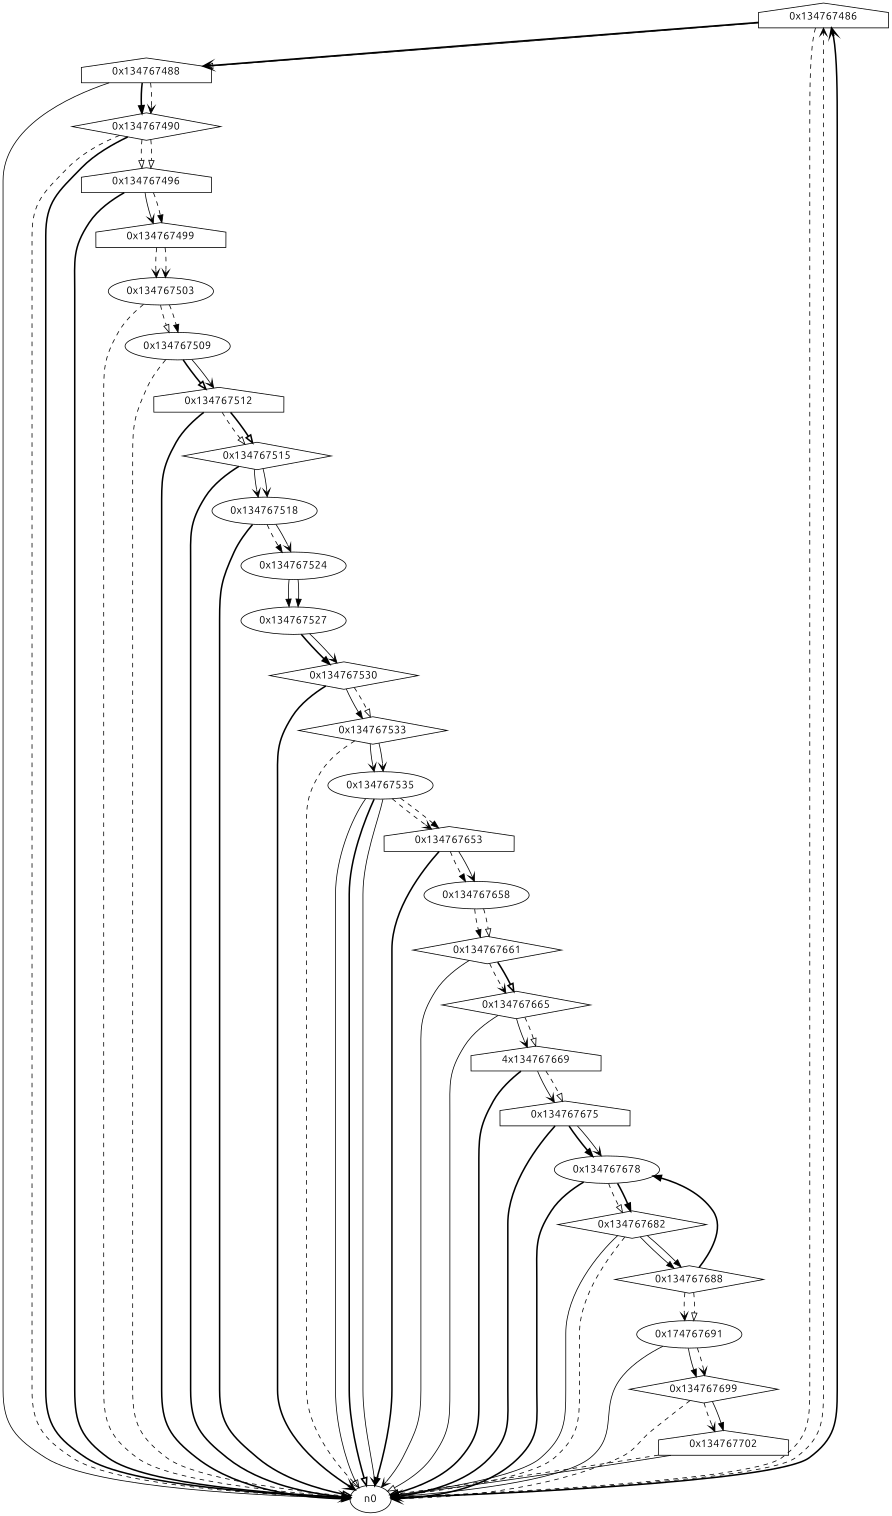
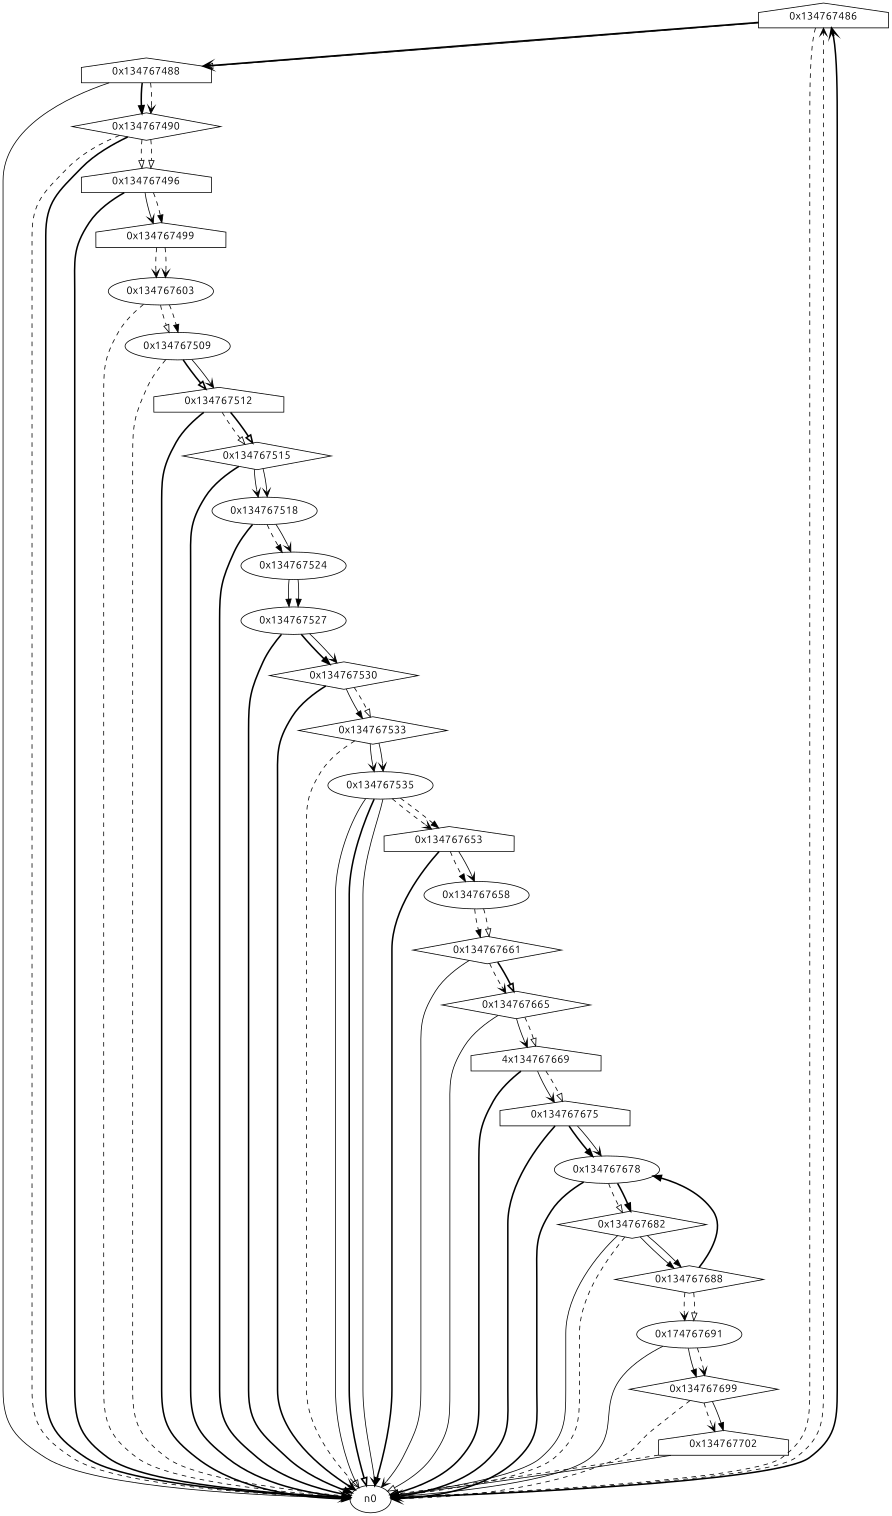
node "0x134767503": label "0x134767503" -> "0x134767603"
edge "0x134767527" -> "n0": added
